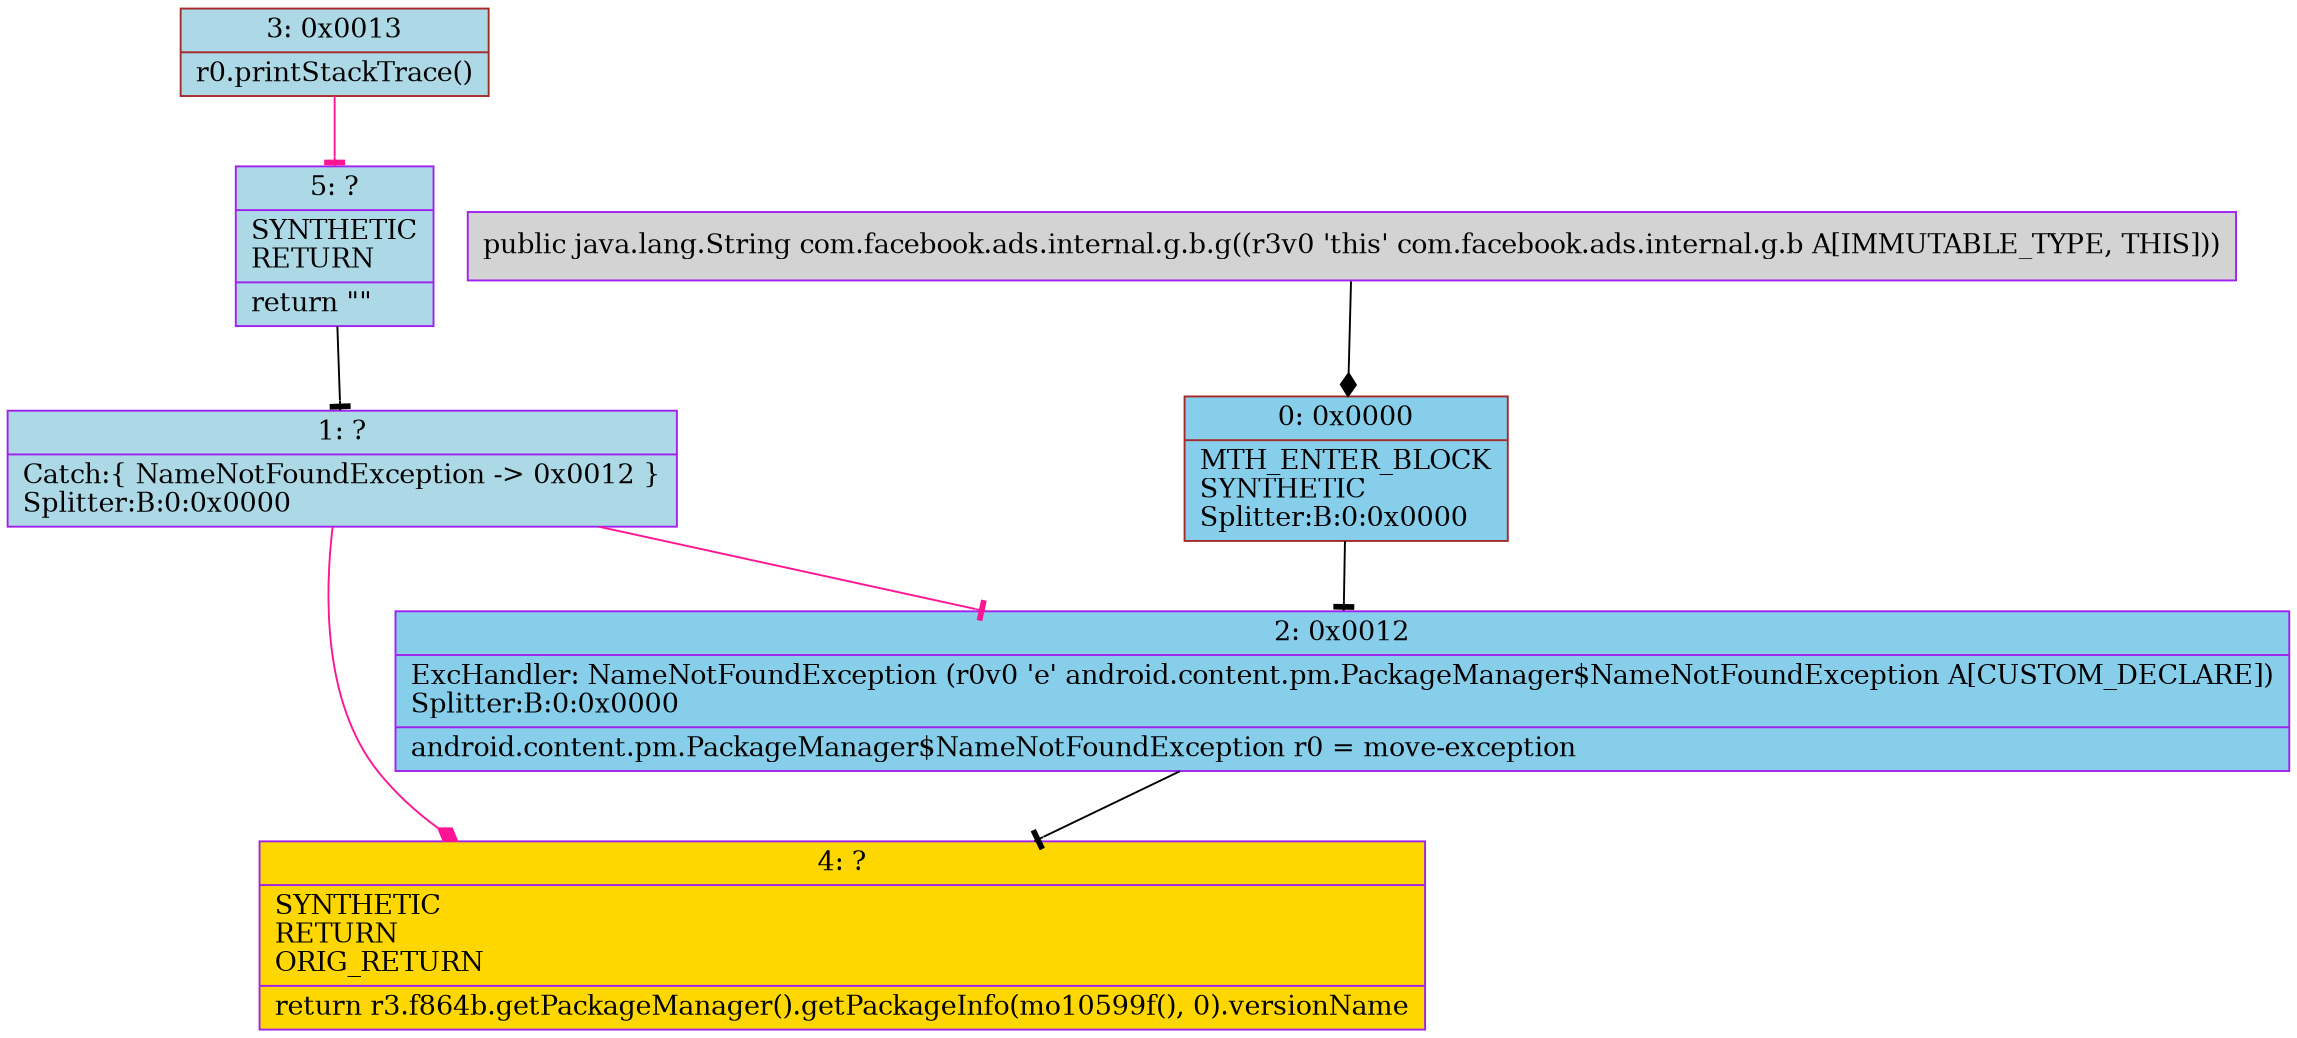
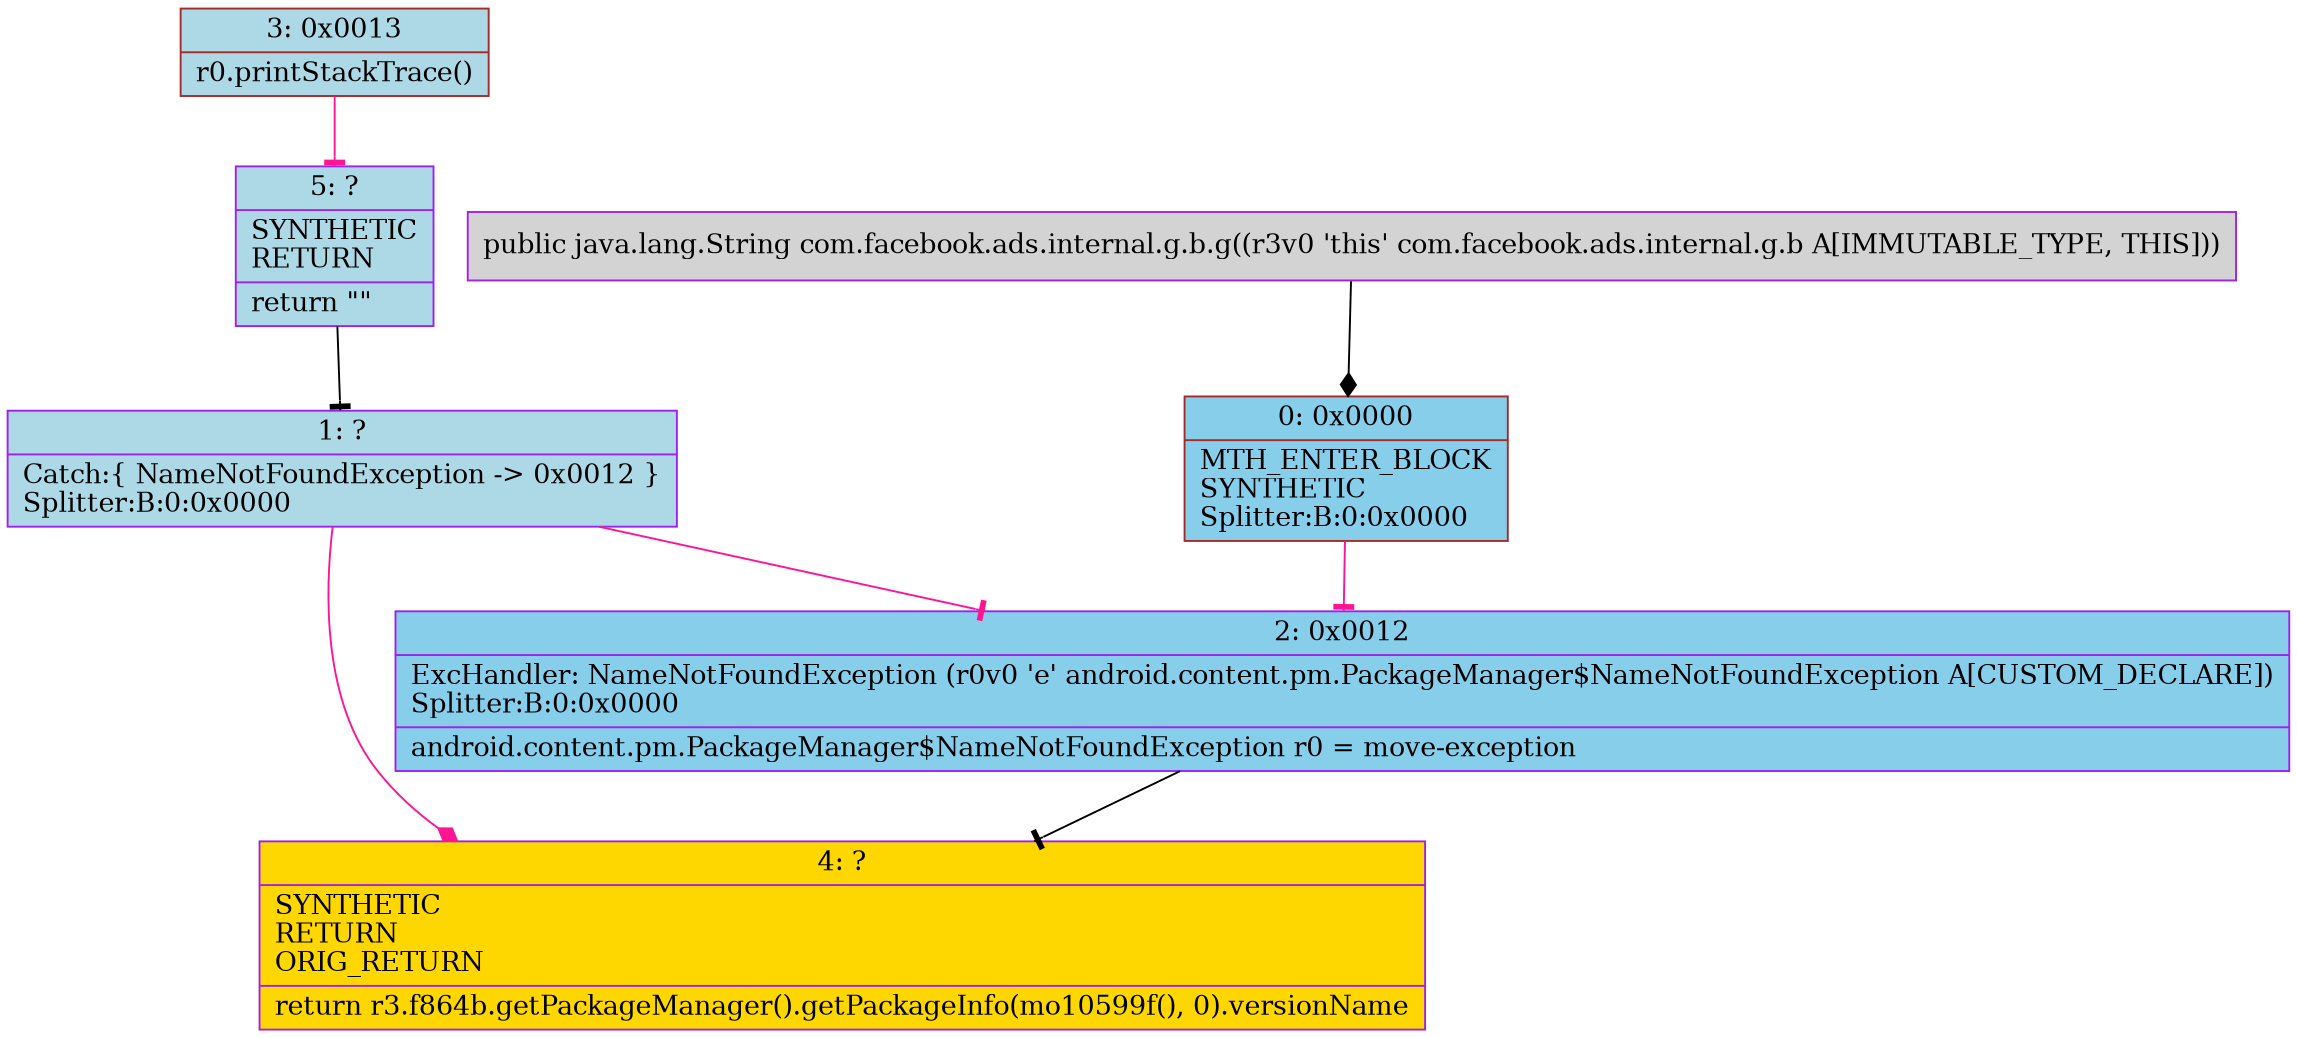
edge "0: 0x0000" -> "2: 0x0012": color black -> deeppink
